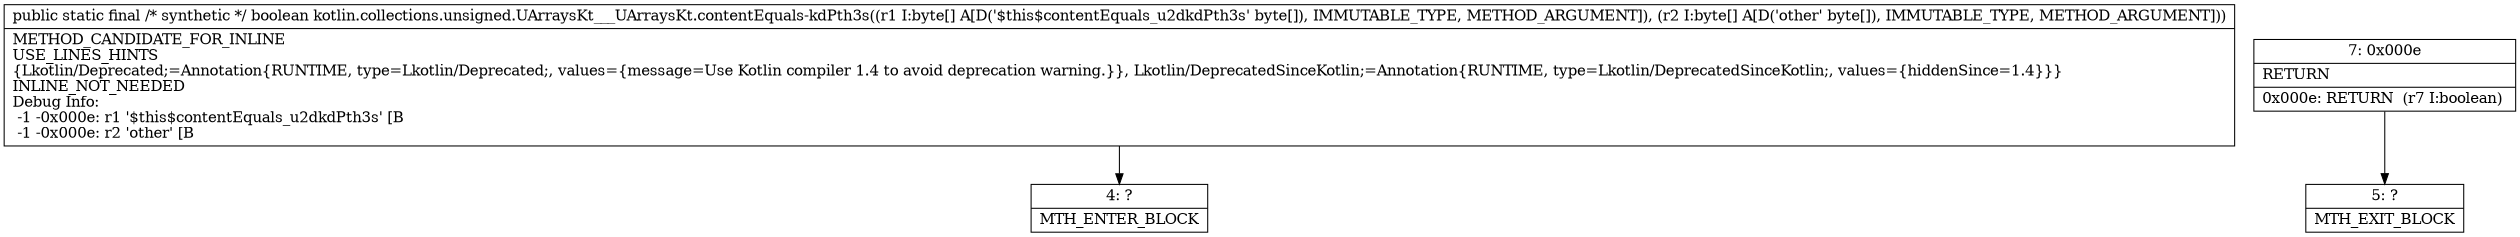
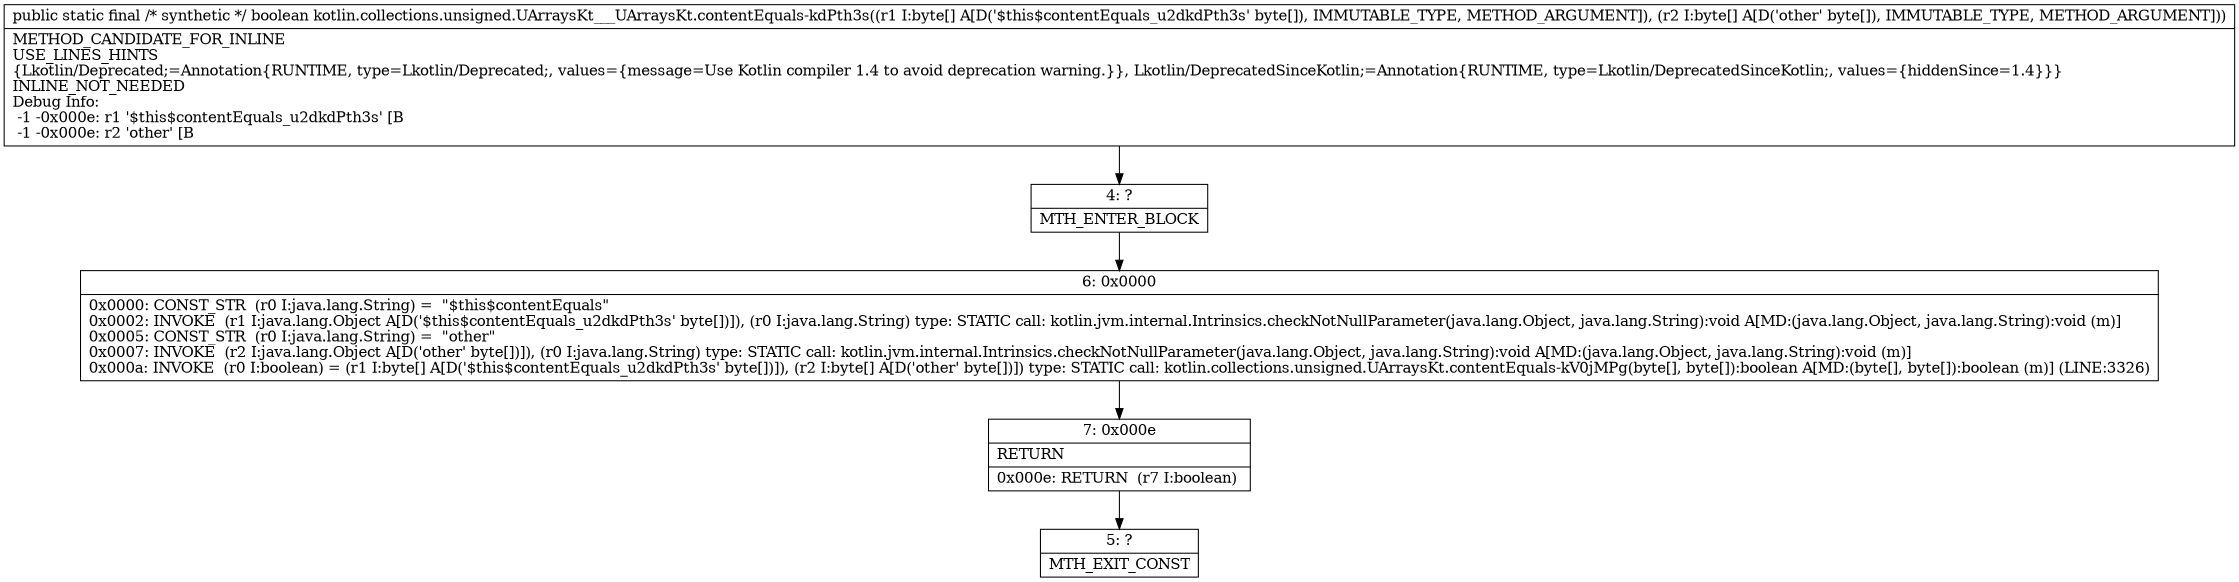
node "5: ?": text "MTH_EXIT_BLOCK" -> "MTH_EXIT_CONST"
node "6: 0x0000": added
